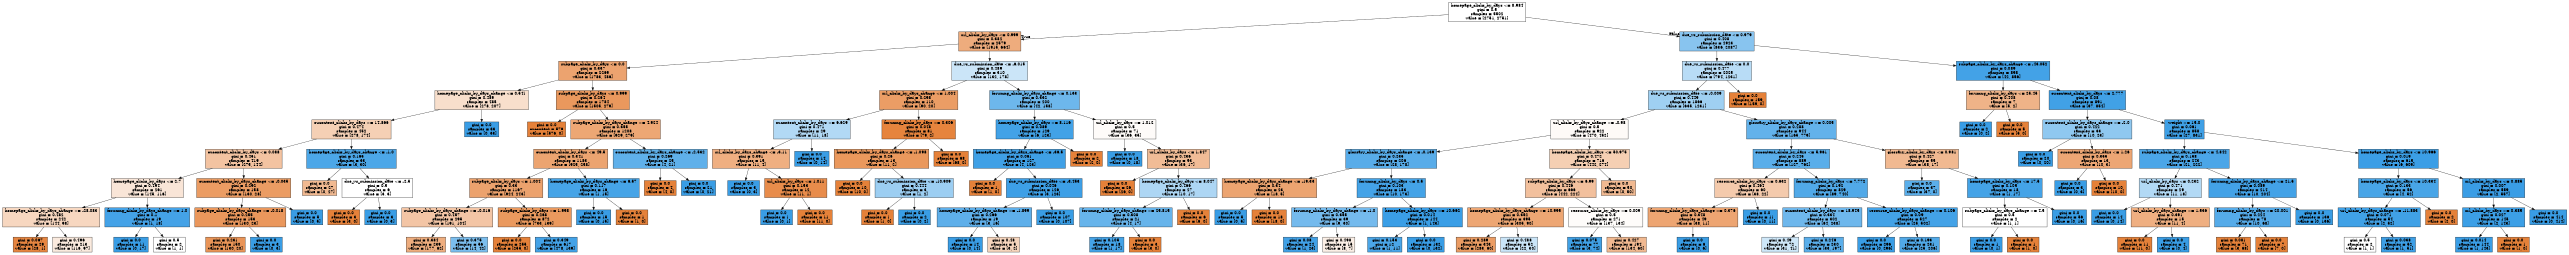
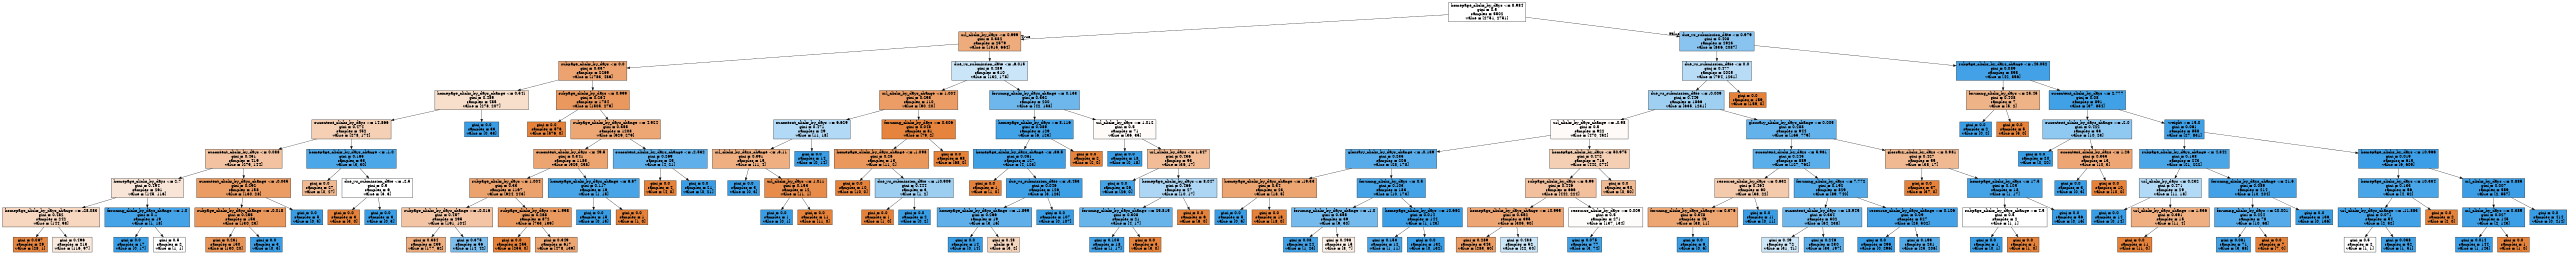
node "gini = 0.0 oucontent = 576 value = [576, 0]": label "gini = 0.0 oucontent = 576 value = [576, 0]" -> "gini = 0.0 samples = 576 value = [576, 0]"
node "gini = 0.0 samples = 26 value = [26, 0]": fillcolor #e58139ff -> #399de5f0
node "gini = 0.0 samples = 37 value = [37, 0]": fillcolor #399de5d4 -> #e58139ff
node "gini = 0.0 samples = 11 value = [0, 17]": label "gini = 0.0 samples = 11 value = [0, 17]" -> "gini = 0.0 samples = 17 value = [0, 17]"
node "gini = 0.349 samples = 617 value = [478, 139]": fillcolor #399de5f2 -> #e58139b5
node "gini = 0.48 samples = 5 value = [3, 2]": label "gini = 0.48 samples = 5 value = [3, 2]" -> "gini = 0.48 clicks = 5 value = [3, 2]"
node "gini = 0.153 gini = 12 value = [1, 11]": label "gini = 0.153 gini = 12 value = [1, 11]" -> "gini = 0.153 samples = 12 value = [1, 11]"
node "gini = 0.427 samples = 194 value = [134, 60]": removed
node "gini = 0.0 samples = 4 value = [0, 4]": removed
node "gini = 0.081 samples = 71 value = [3, 68]": fillcolor #e58139ff -> #399de5f4
